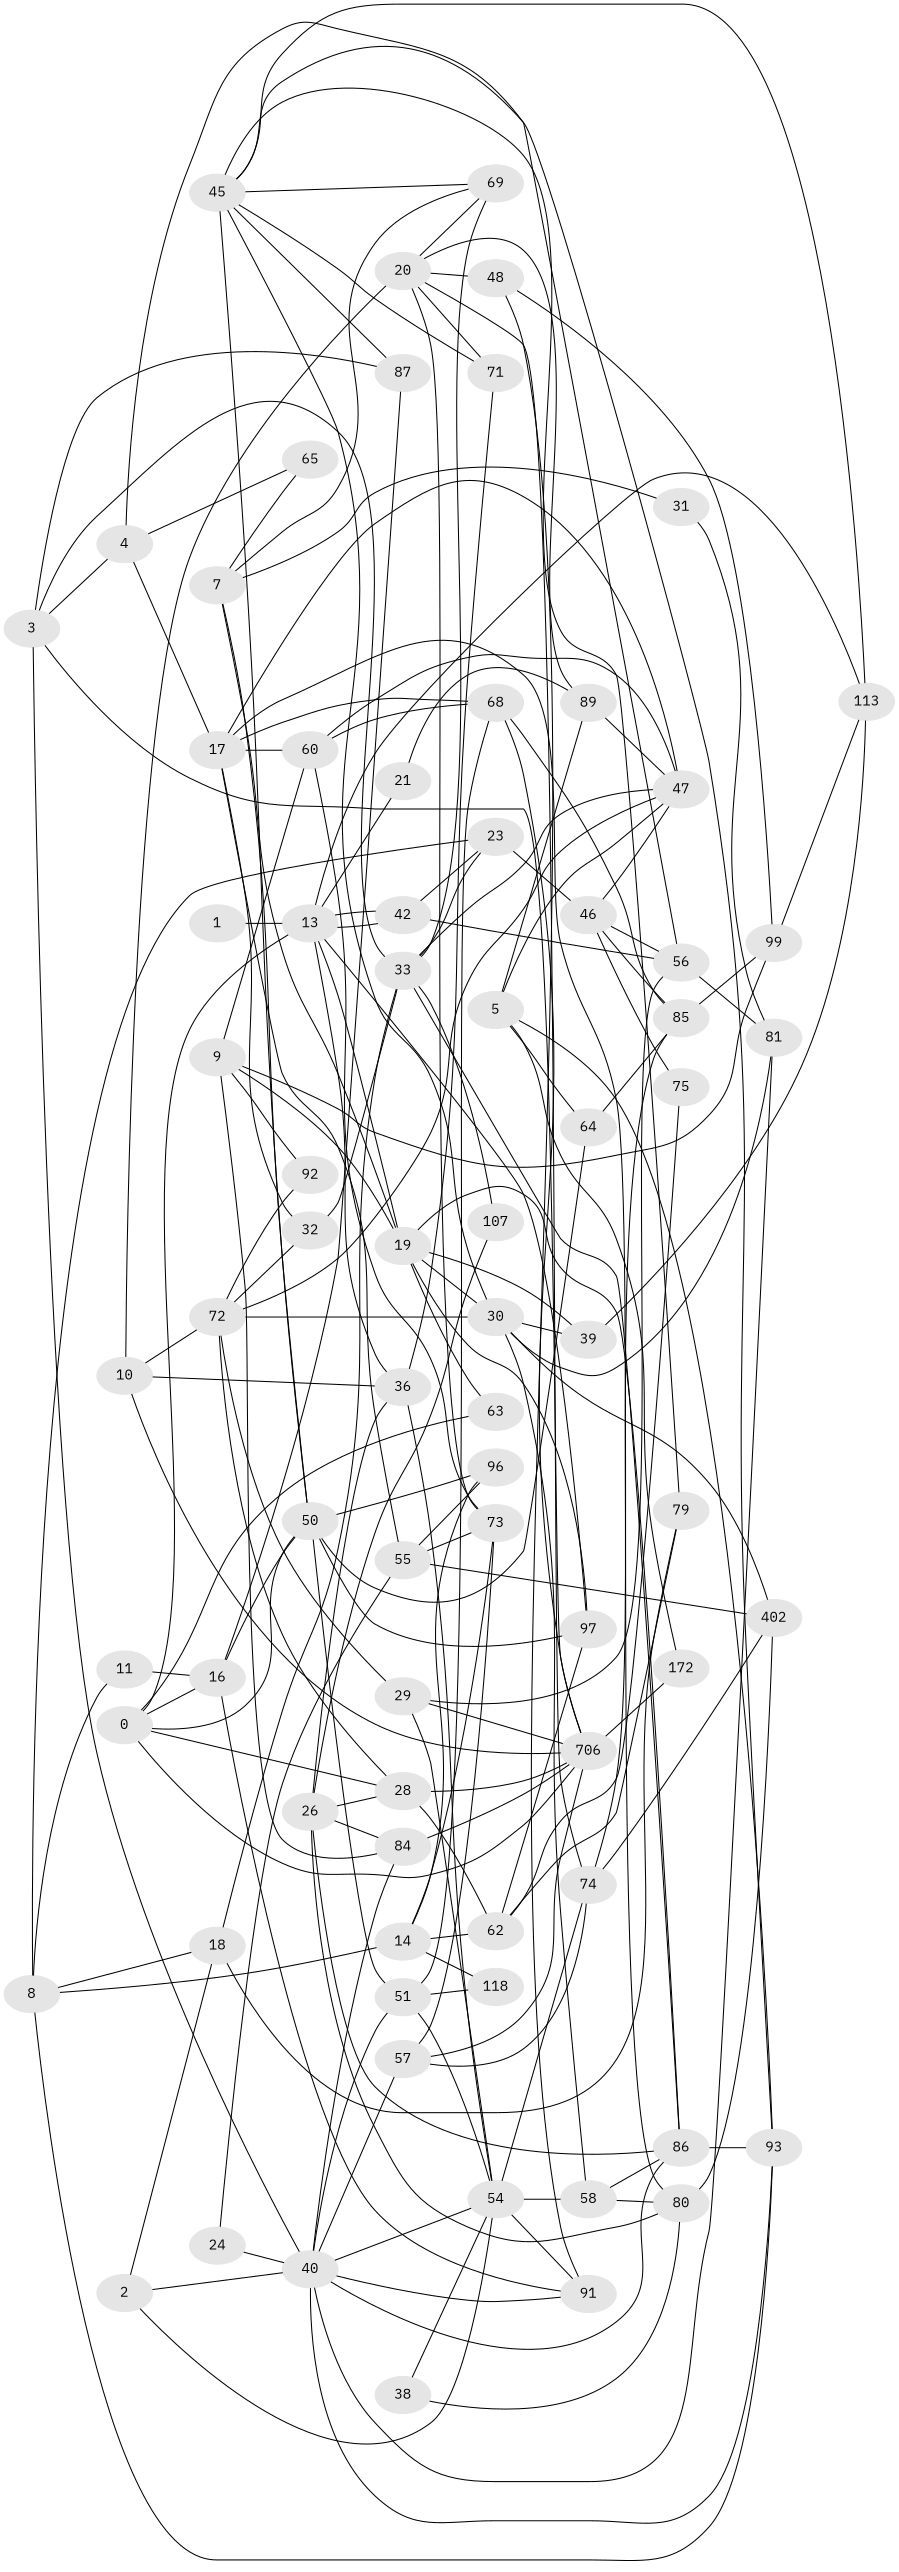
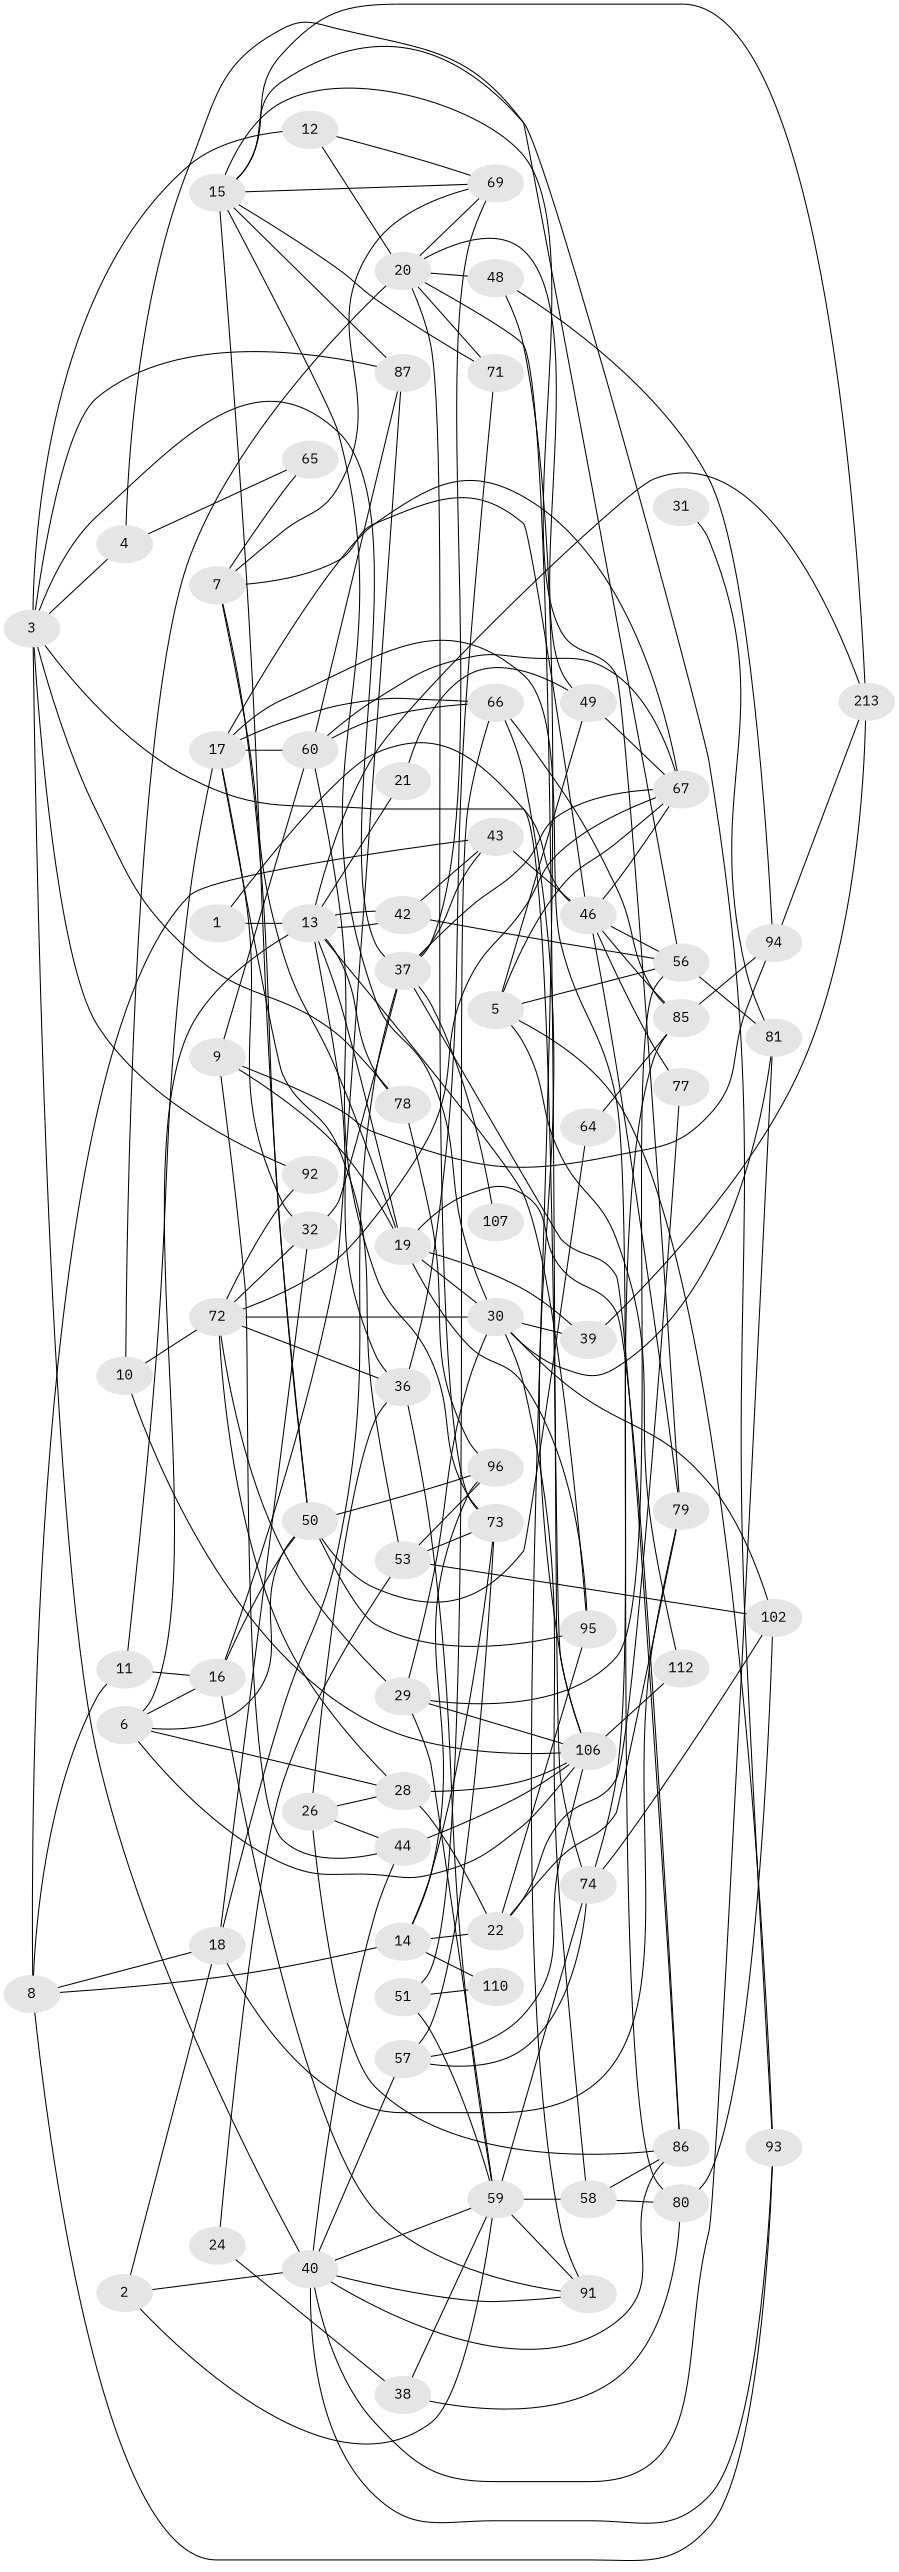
node "12": added
node "45": label "45" -> "15"
edge "31" -- "7": now "46" -- "7"
edge "87" -- "60": added
edge "4" -- "17": now "11" -- "17"
node "113": label "113" -> "213"
node "68": label "68" -> "66"
node "89": label "89" -> "49"
edge "46" -- "1": added
node "47": label "47" -> "67"
node "23": label "23" -> "43"
node "99": label "99" -> "94"
node "33": label "33" -> "37"
edge "5" -- "64": now "5" -- "56"
node "75": label "75" -> "77"
node "78": added
edge "9" -- "92": now "3" -- "92"
edge "46" -- "79": added
edge "10" -- "36": now "72" -- "36"
node "63": removed
edge "30" -- "29": added
edge "107" -- "26": removed
node "55": label "55" -> "53"
edge "32" -- "18": added
node "402": label "402" -> "102"
node "97": label "97" -> "95"
node "172": label "172" -> "112"
node "0": label "0" -> "6"
node "706": label "706" -> "106"
edge "50" -- "51": removed
node "84": label "84" -> "44"
node "62": label "62" -> "22"
node "118": label "118" -> "110"
edge "51" -- "40": removed
edge "26" -- "80": removed
edge "86" -- "93": removed
node "54": label "54" -> "59"
edge "24" -- "40": now "24" -- "38"
